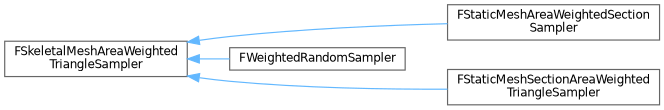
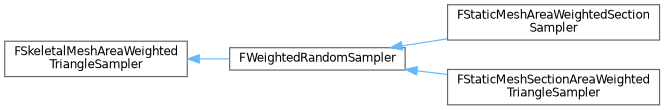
edge "FStaticMeshAreaWeightedSection Sampler" -> "FSkeletalMeshAreaWeighted TriangleSampler": now "FStaticMeshAreaWeightedSection Sampler" -> "FWeightedRandomSampler"
edge "FStaticMeshSectionAreaWeighted TriangleSampler" -> "FSkeletalMeshAreaWeighted TriangleSampler": now "FStaticMeshSectionAreaWeighted TriangleSampler" -> "FWeightedRandomSampler"
